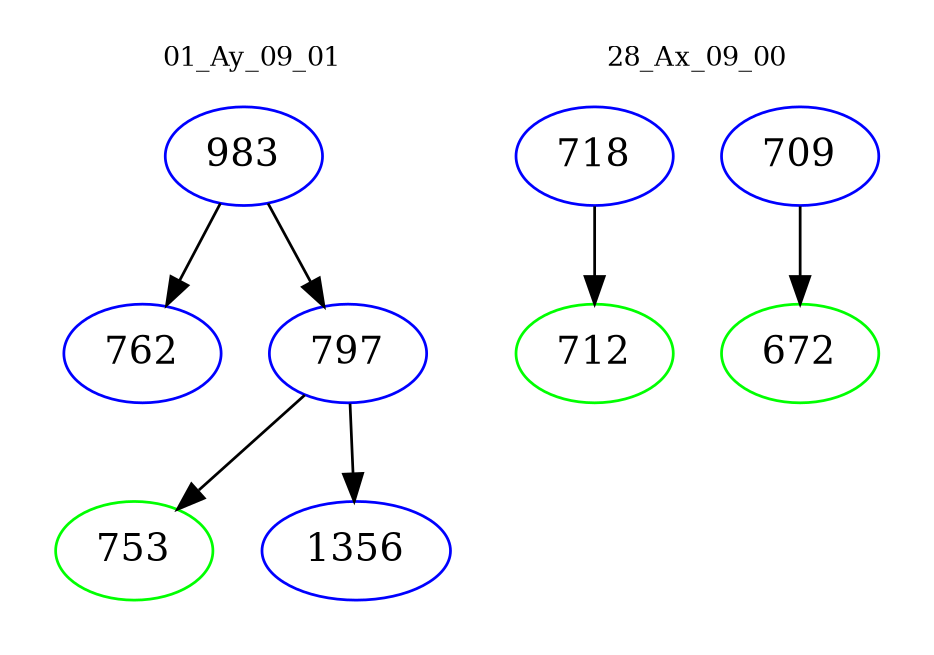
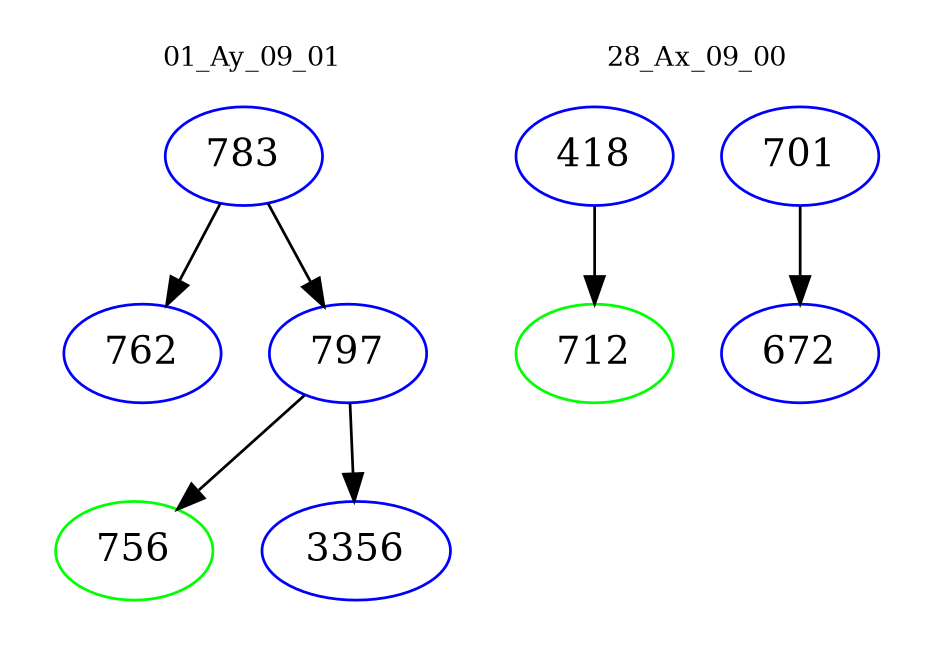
node "983": label "983" -> "783"
node "718": label "718" -> "418"
node "709": label "709" -> "701"
node "672": color green -> blue
node "753": label "753" -> "756"
node "1356": label "1356" -> "3356"
